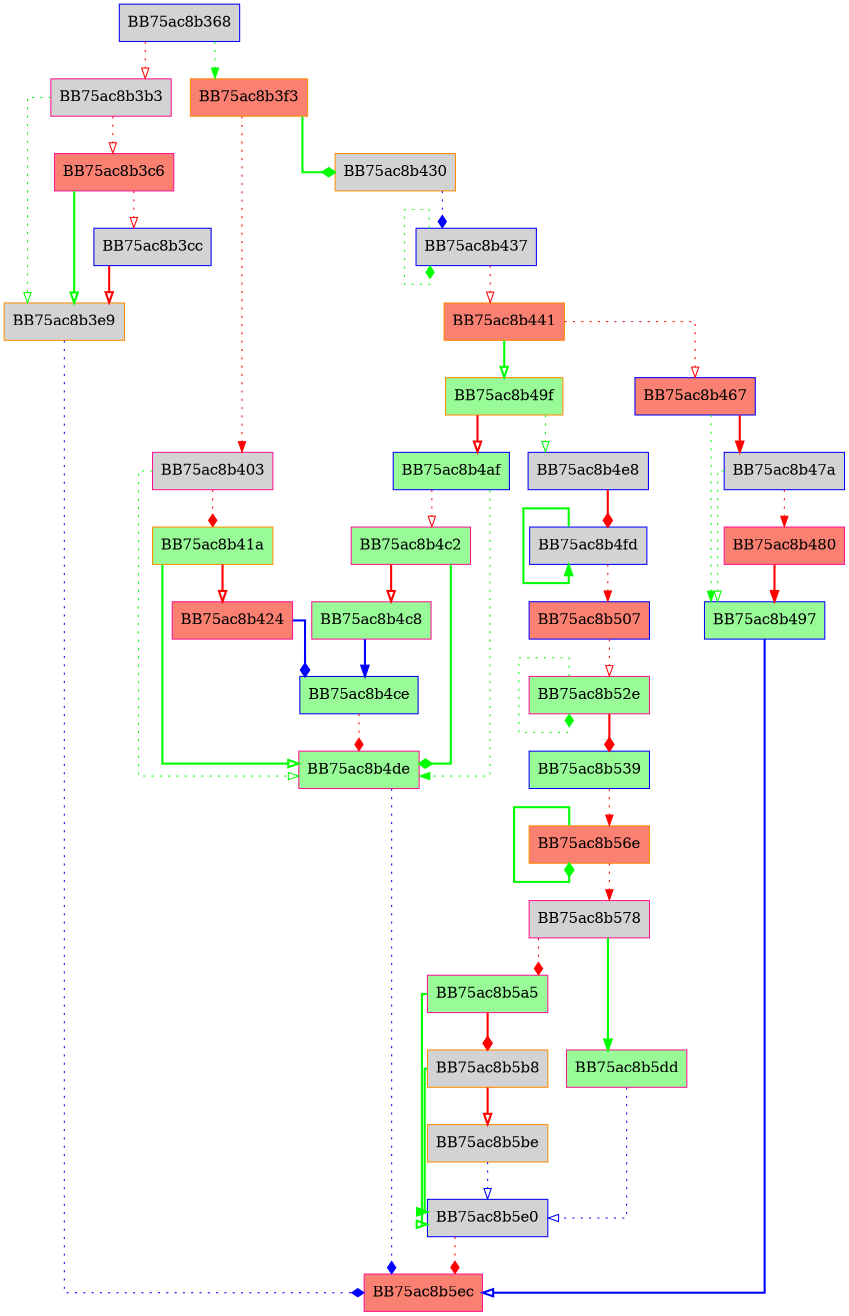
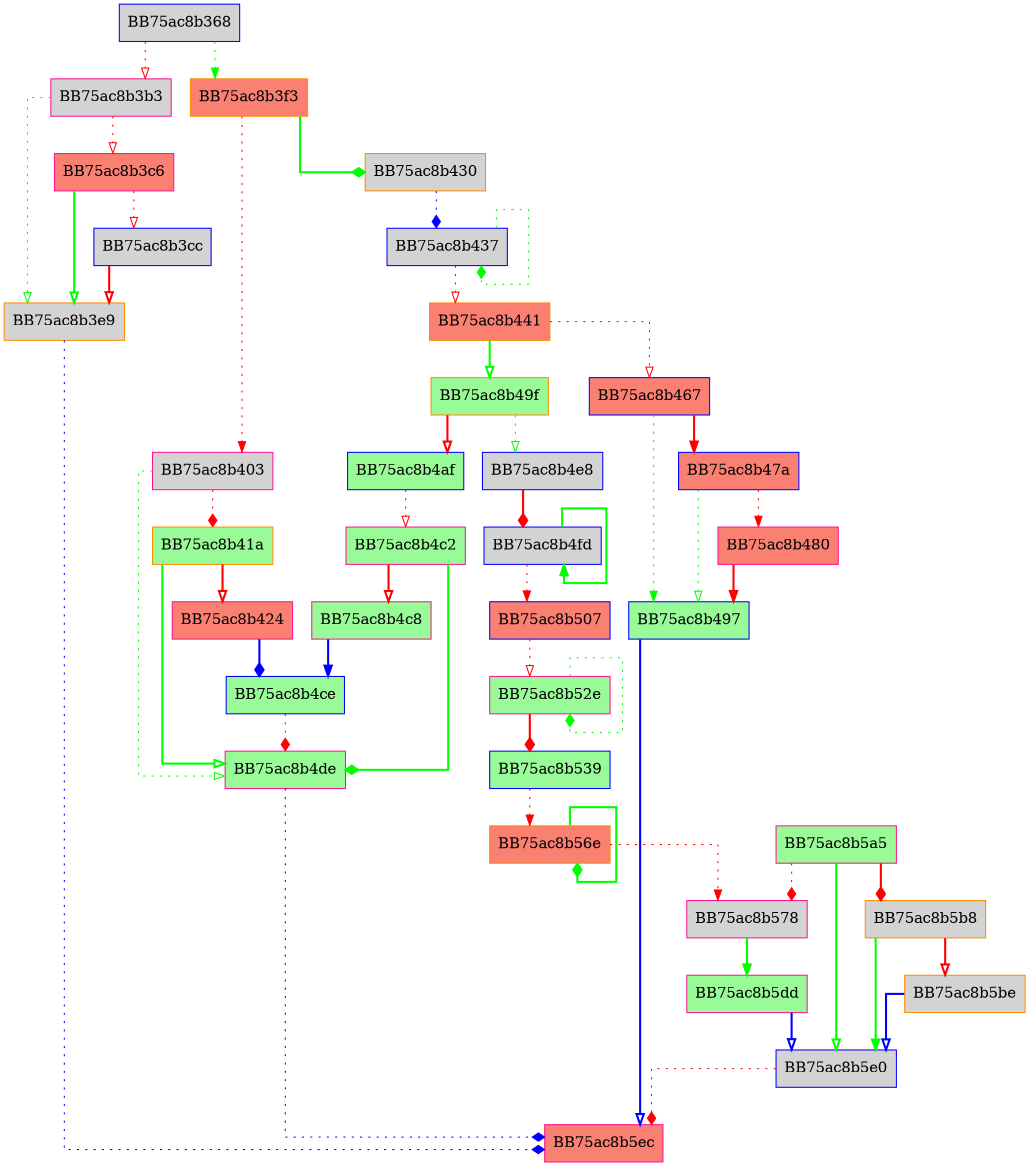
node "BB75ac8b47a": fillcolor lightgrey -> salmon
edge "BB75ac8b4af" -> "BB75ac8b4de": removed
edge "BB75ac8b578" -> "BB75ac8b5a5": reversed
edge "BB75ac8b5be" -> "BB75ac8b5e0": style dotted -> bold
edge "BB75ac8b5dd" -> "BB75ac8b5e0": style dotted -> bold
